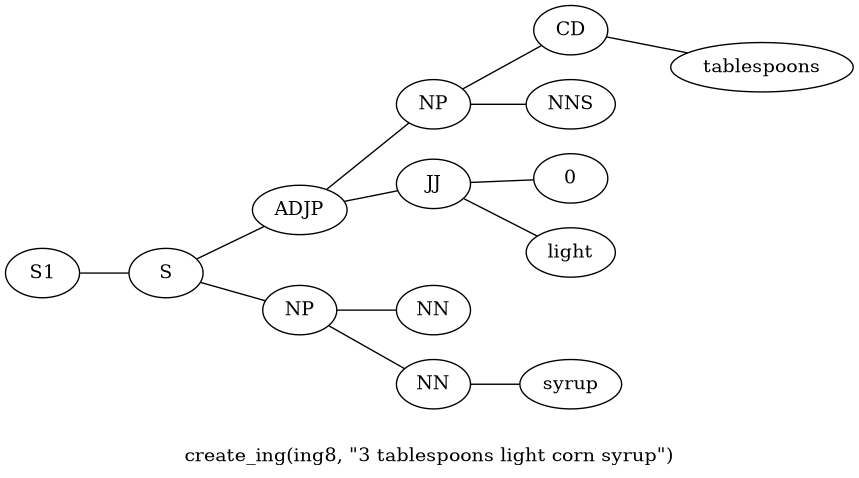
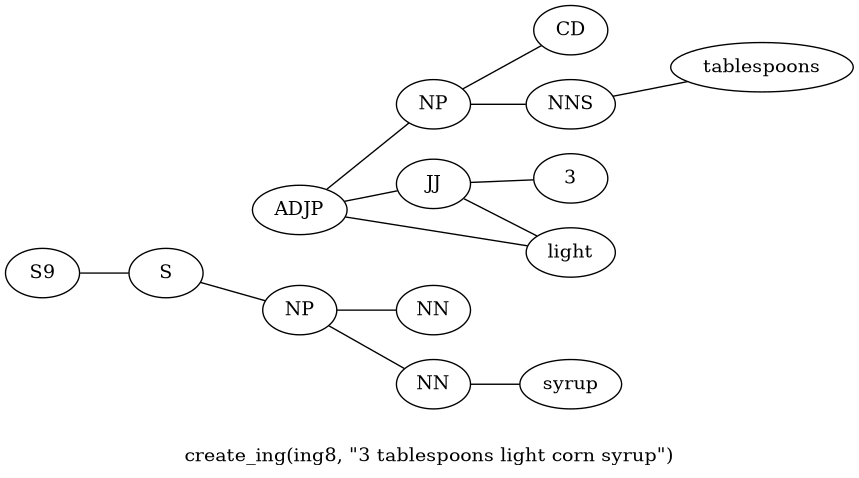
edge "CD" -- "tablespoons": now "NNS" -- "tablespoons"
node "0": label "0" -> "3"
edge "ADJP" -- "S": now "ADJP" -- "light"
node "S1": label "S1" -> "S9"
